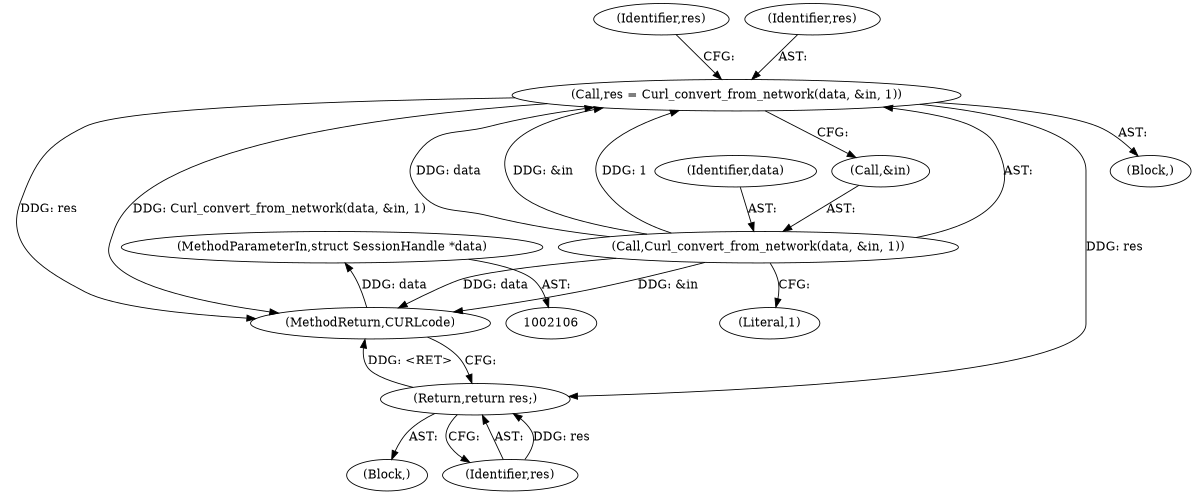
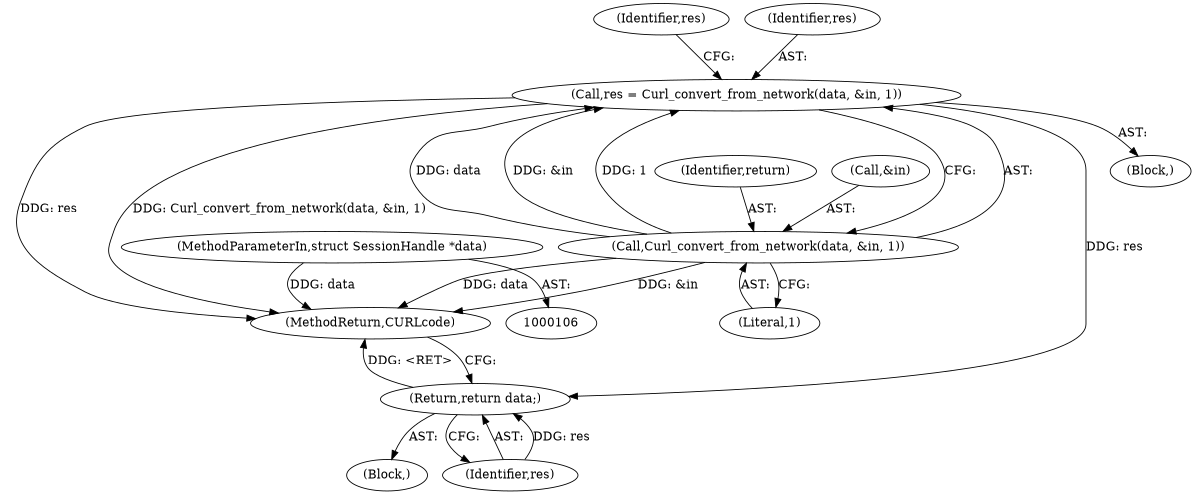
edge "(Call,res = Curl_convert_from_network(data, &in, 1))" -> "(Call,&in)": now "(Call,res = Curl_convert_from_network(data, &in, 1))" -> "(Call,Curl_convert_from_network(data, &in, 1))"
node "(Identifier,data)": label "(Identifier,data)" -> "(Identifier,return)"
edge "(MethodReturn,CURLcode)" -> "(MethodParameterIn,struct SessionHandle *data)": reversed
edge "(Literal,1)" -> "(Call,Curl_convert_from_network(data, &in, 1))": added, label "AST:"
node "1002106": label "1002106" -> "1000106"
node "(Return,return res;)": label "(Return,return res;)" -> "(Return,return data;)"
